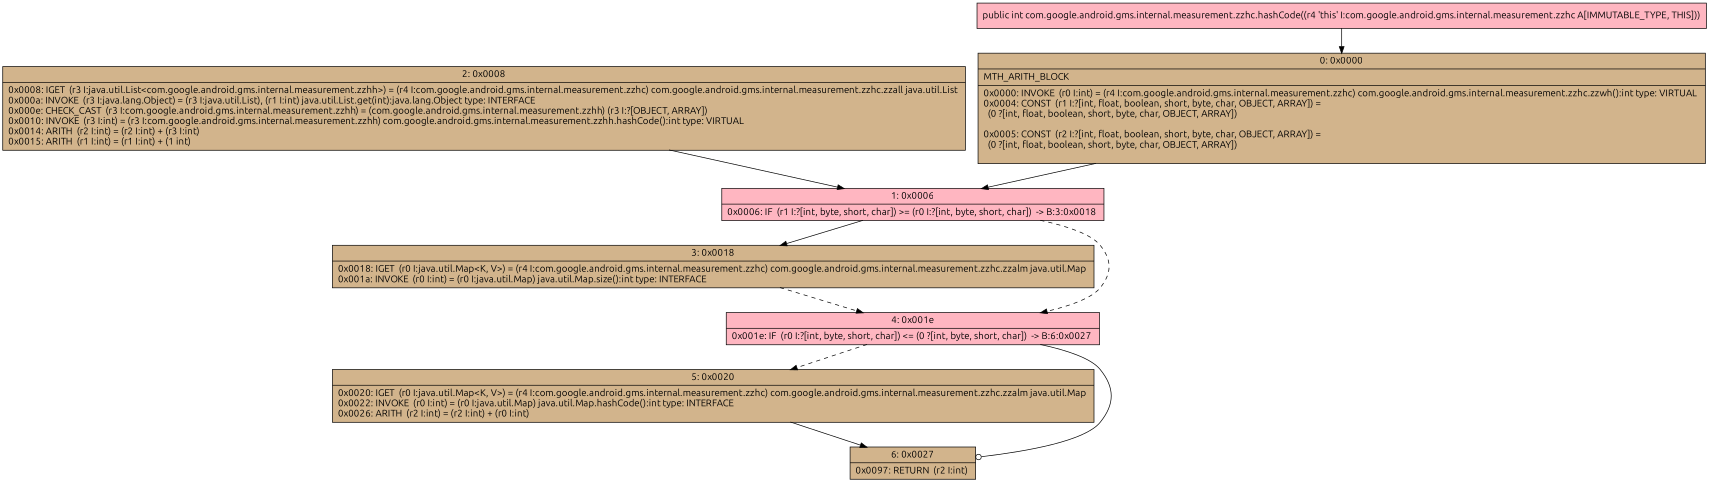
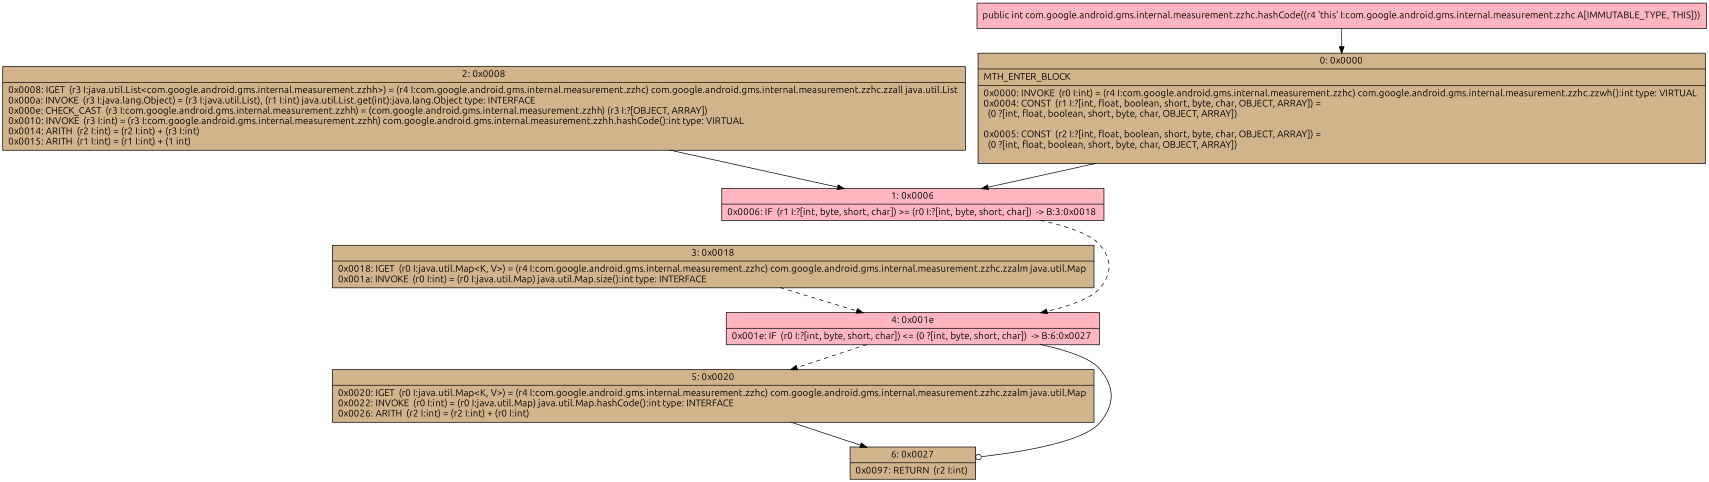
node "0: 0x0000": text "MTH_ARITH_BLOCK" -> "MTH_ENTER_BLOCK"
edge "1: 0x0006" -> "3: 0x0018": removed
